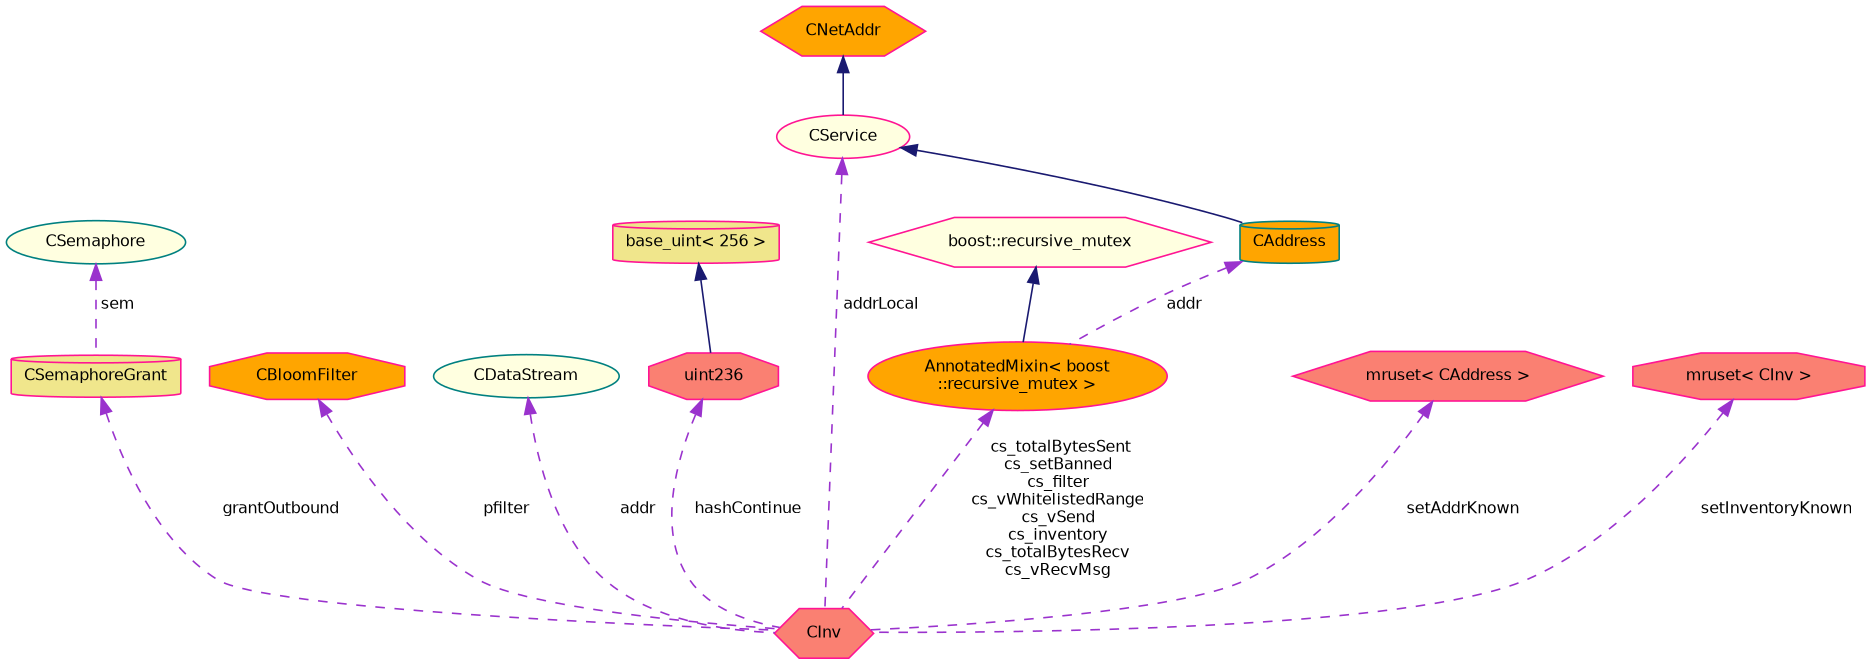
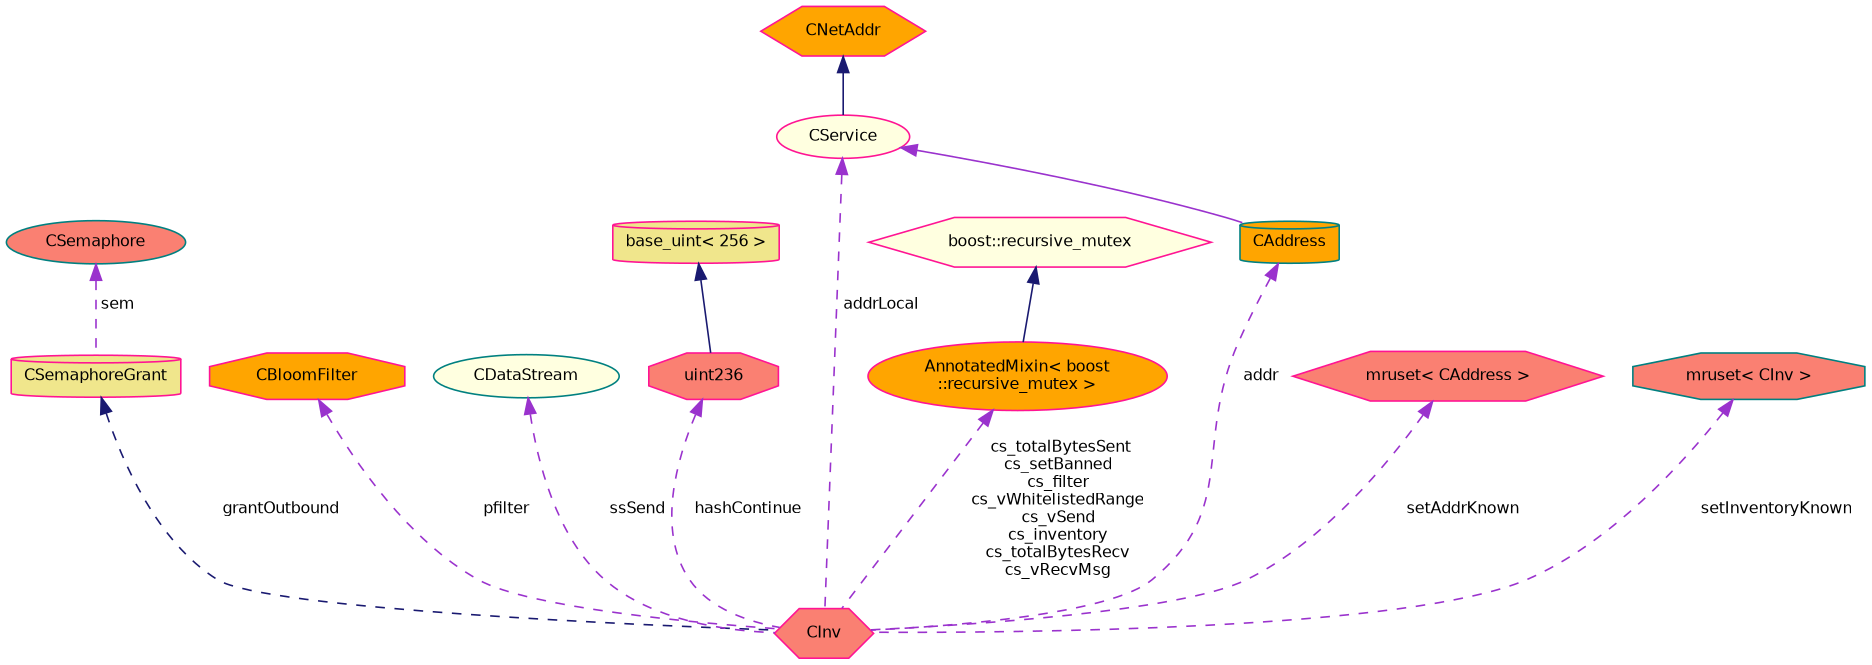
edge "CAddress" -> "CService": color midnightblue -> darkorchid3
node "CSemaphore": fillcolor lightyellow -> salmon
edge "AnnotatedMixin< boost ::recursive_mutex >" -> "CAddress": now "CInv" -> "CAddress"
node "mruset< CInv >": color deeppink -> teal
edge "CInv" -> "CDataStream": label " addr" -> " ssSend"
edge "CInv" -> "CSemaphoreGrant": color darkorchid3 -> midnightblue
